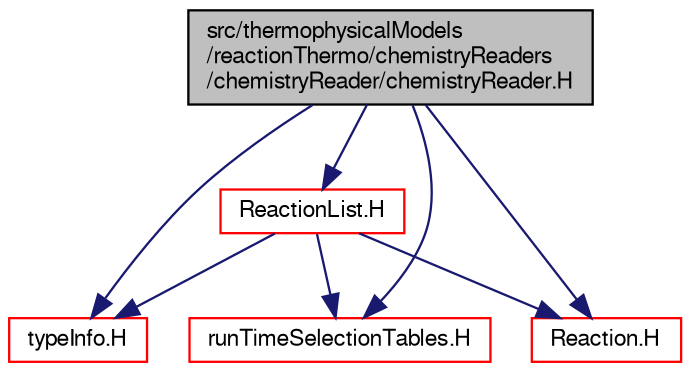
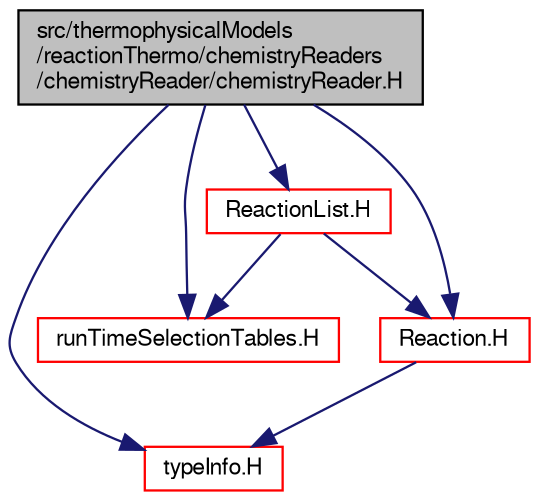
edge "ReactionList.H" -> "typeInfo.H": now "Reaction.H" -> "typeInfo.H"
